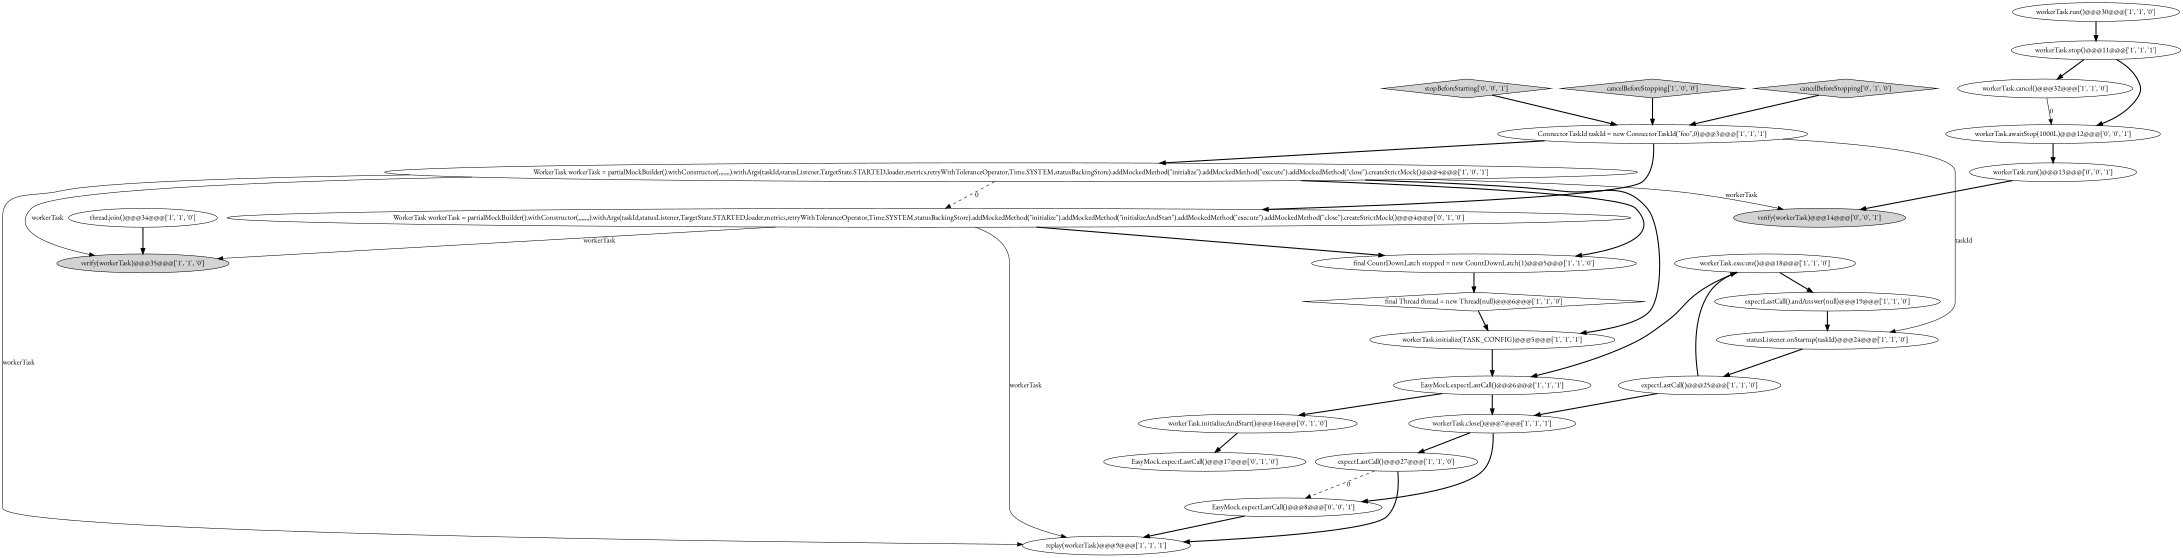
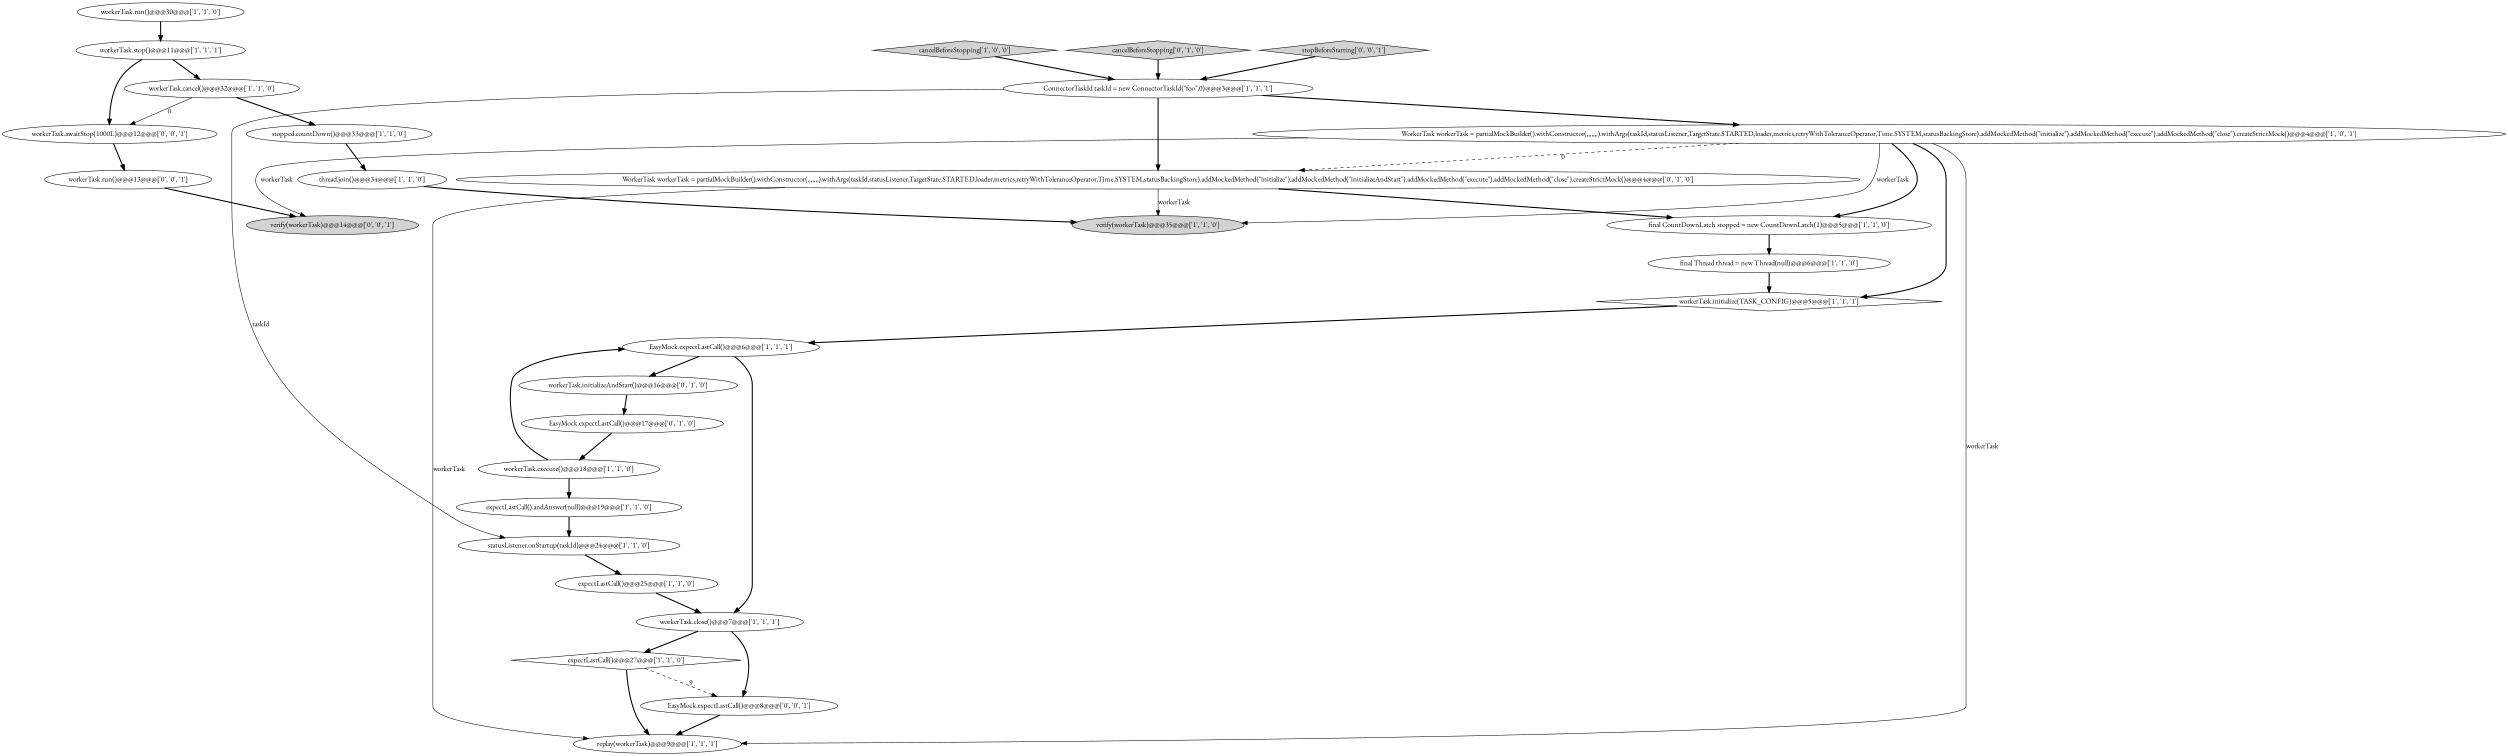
node "stopped.countDown()@@@33@@@['1', '1', '0']": added
node "final Thread thread = new Thread(null)@@@6@@@['1', '1', '0']": shape diamond -> ellipse
edge "expectLastCall()@@@25@@@['1', '1', '0']" -> "workerTask.execute()@@@18@@@['1', '1', '0']": now "EasyMock.expectLastCall()@@@17@@@['0', '1', '0']" -> "workerTask.execute()@@@18@@@['1', '1', '0']"
node "workerTask.initialize(TASK_CONFIG)@@@5@@@['1', '1', '1']": shape ellipse -> diamond
node "expectLastCall()@@@27@@@['1', '1', '0']": shape ellipse -> diamond
edge "expectLastCall()@@@27@@@['1', '1', '0']" -> "EasyMock.expectLastCall()@@@8@@@['0', '0', '1']": label "0" -> "9"
